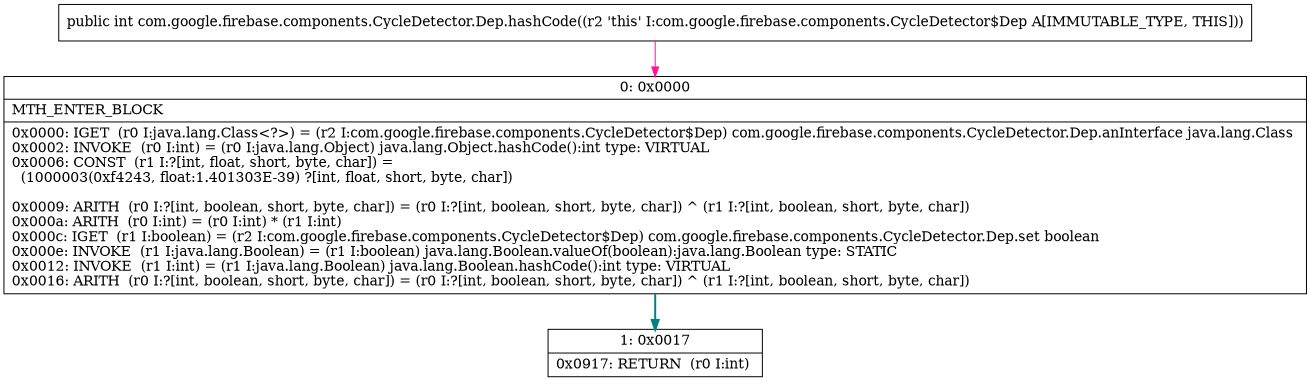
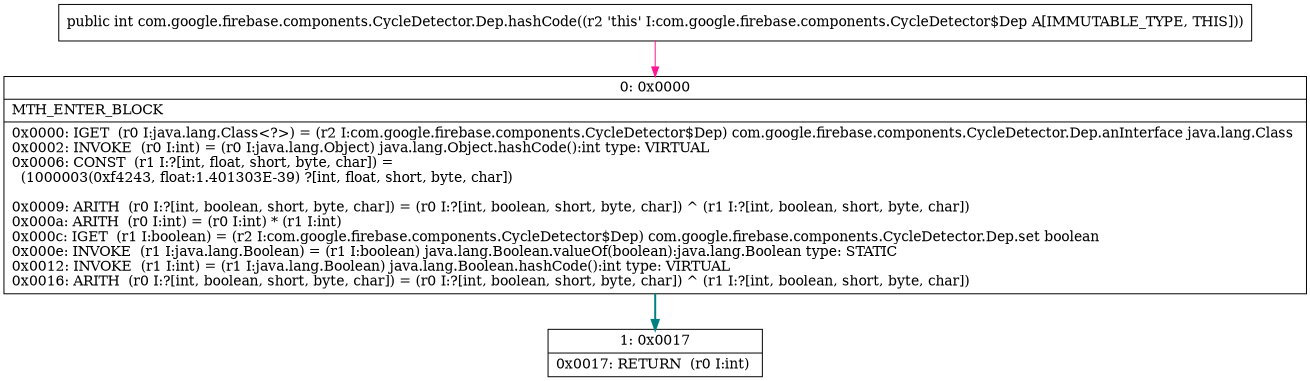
node "1: 0x0017": text "0x0917: RETURN  (r0 I:int)" -> "0x0017: RETURN  (r0 I:int)"
